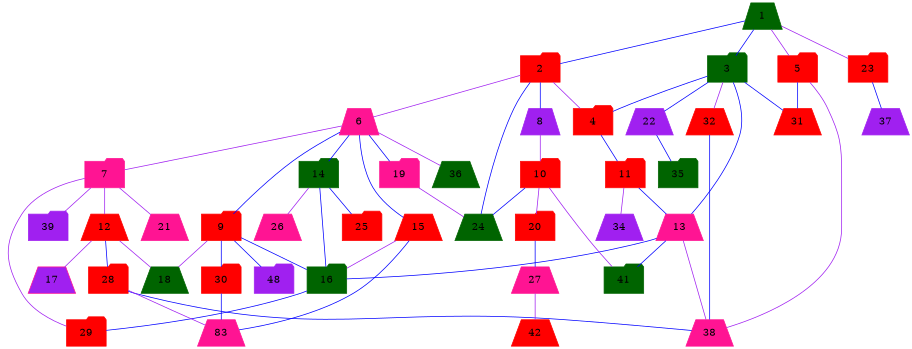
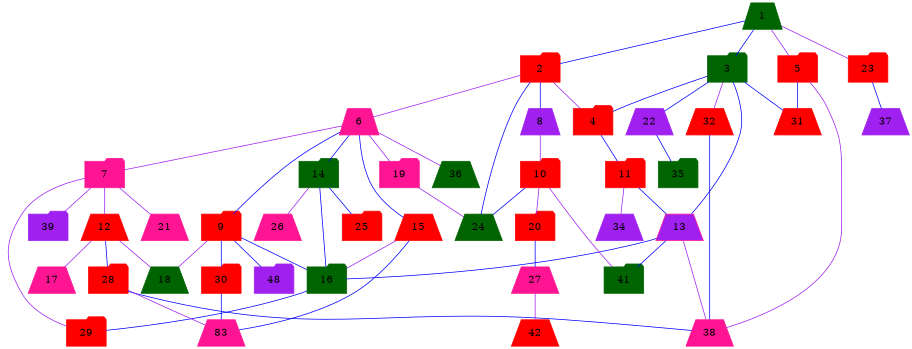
edge "6" -- "19": color blue -> purple
node "13": fillcolor deeppink -> purple
node "17": fillcolor purple -> deeppink
